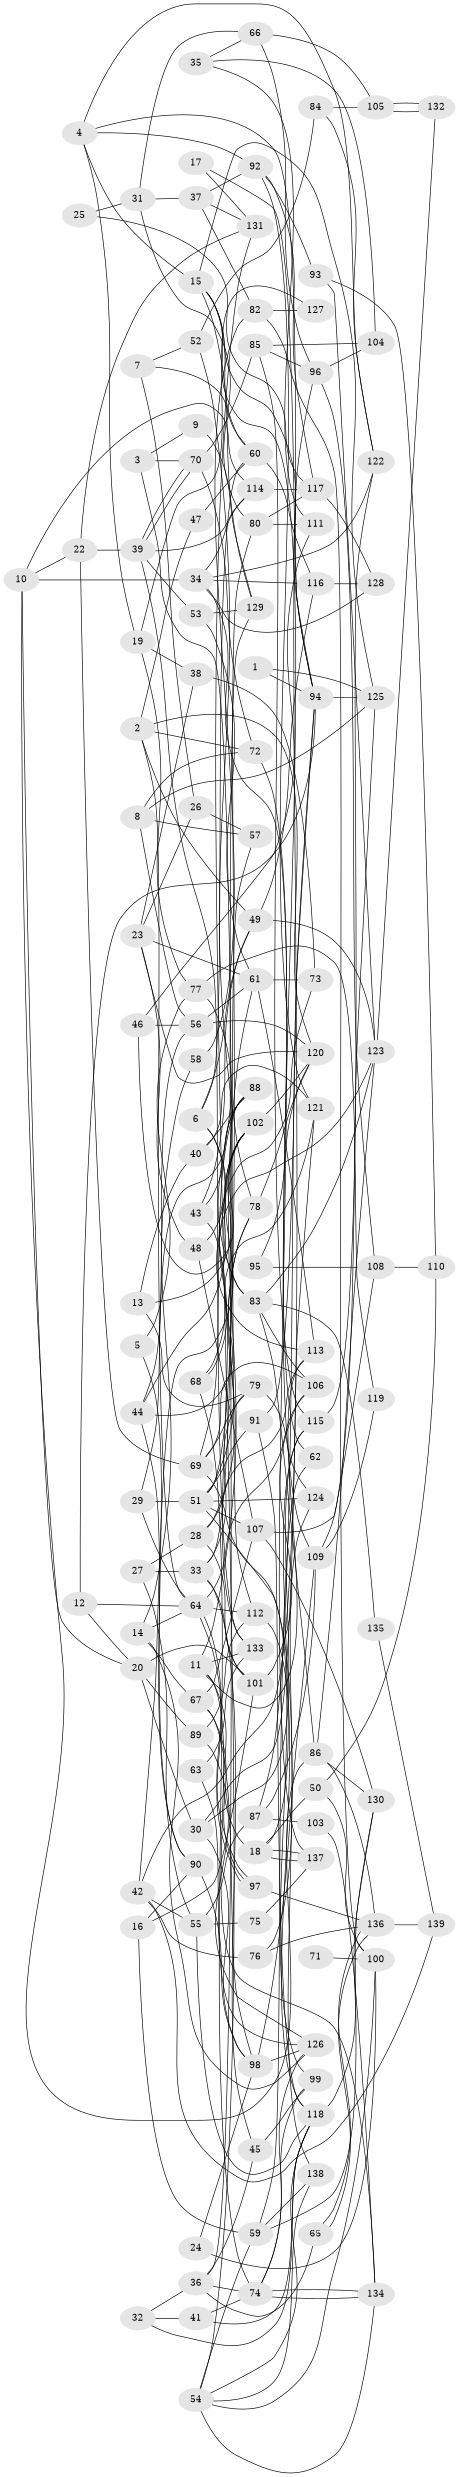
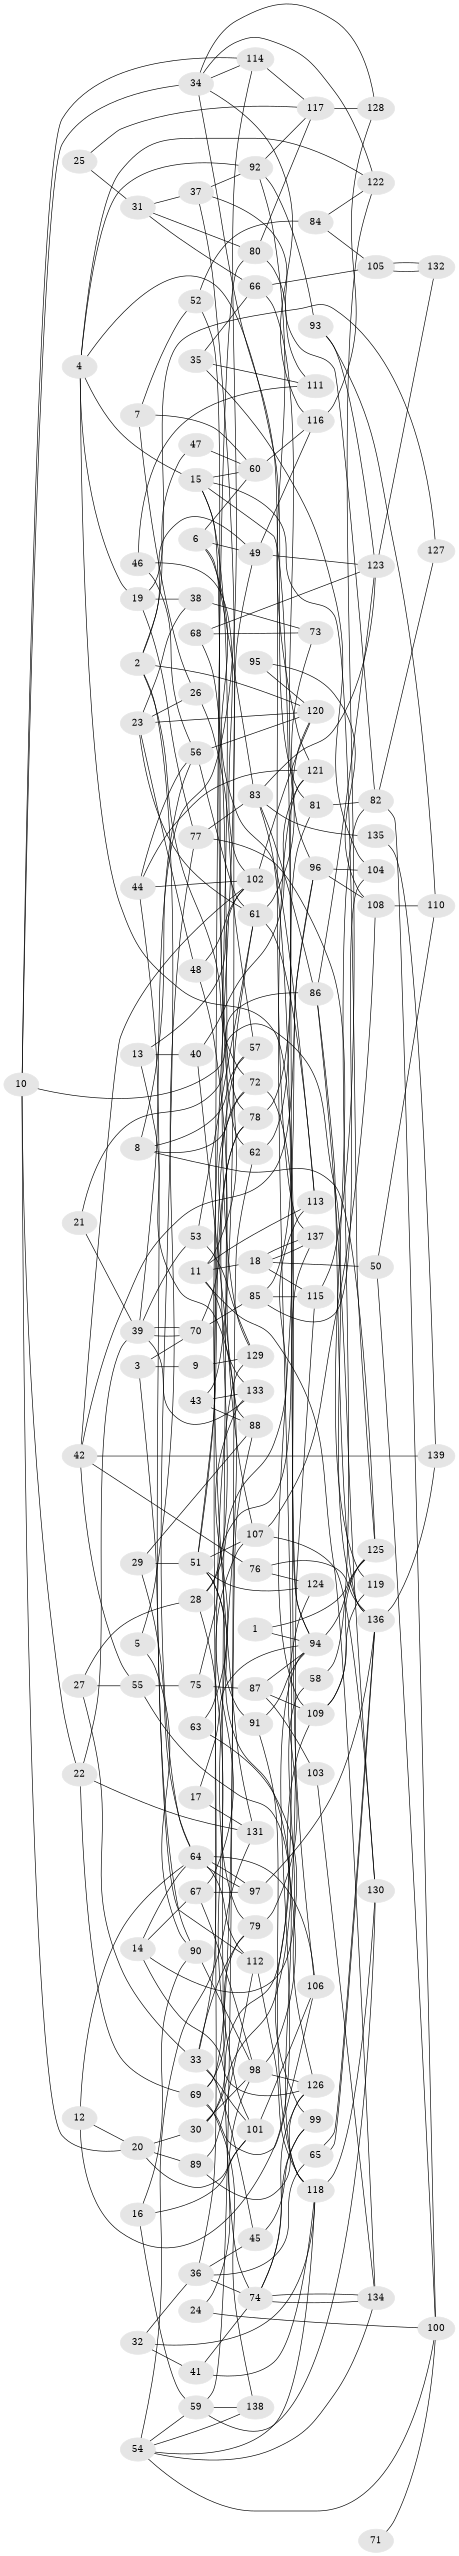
node "81": added
node "21": added
edge "87" -- "55": now "87" -- "75"
